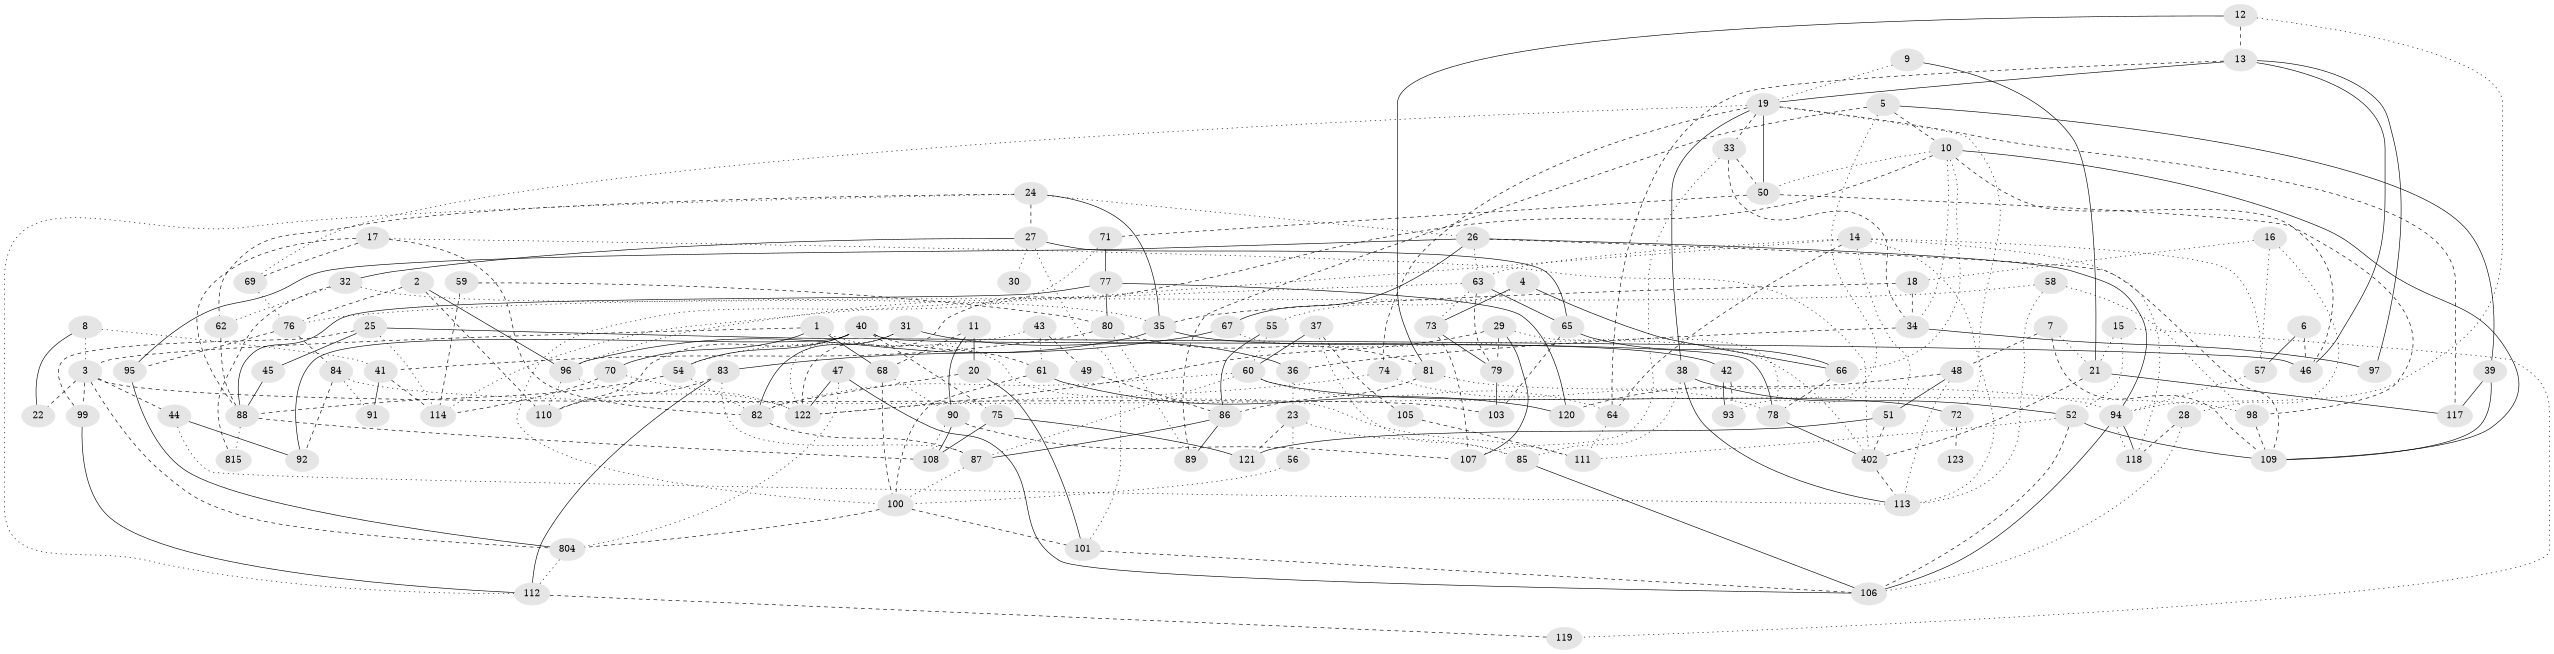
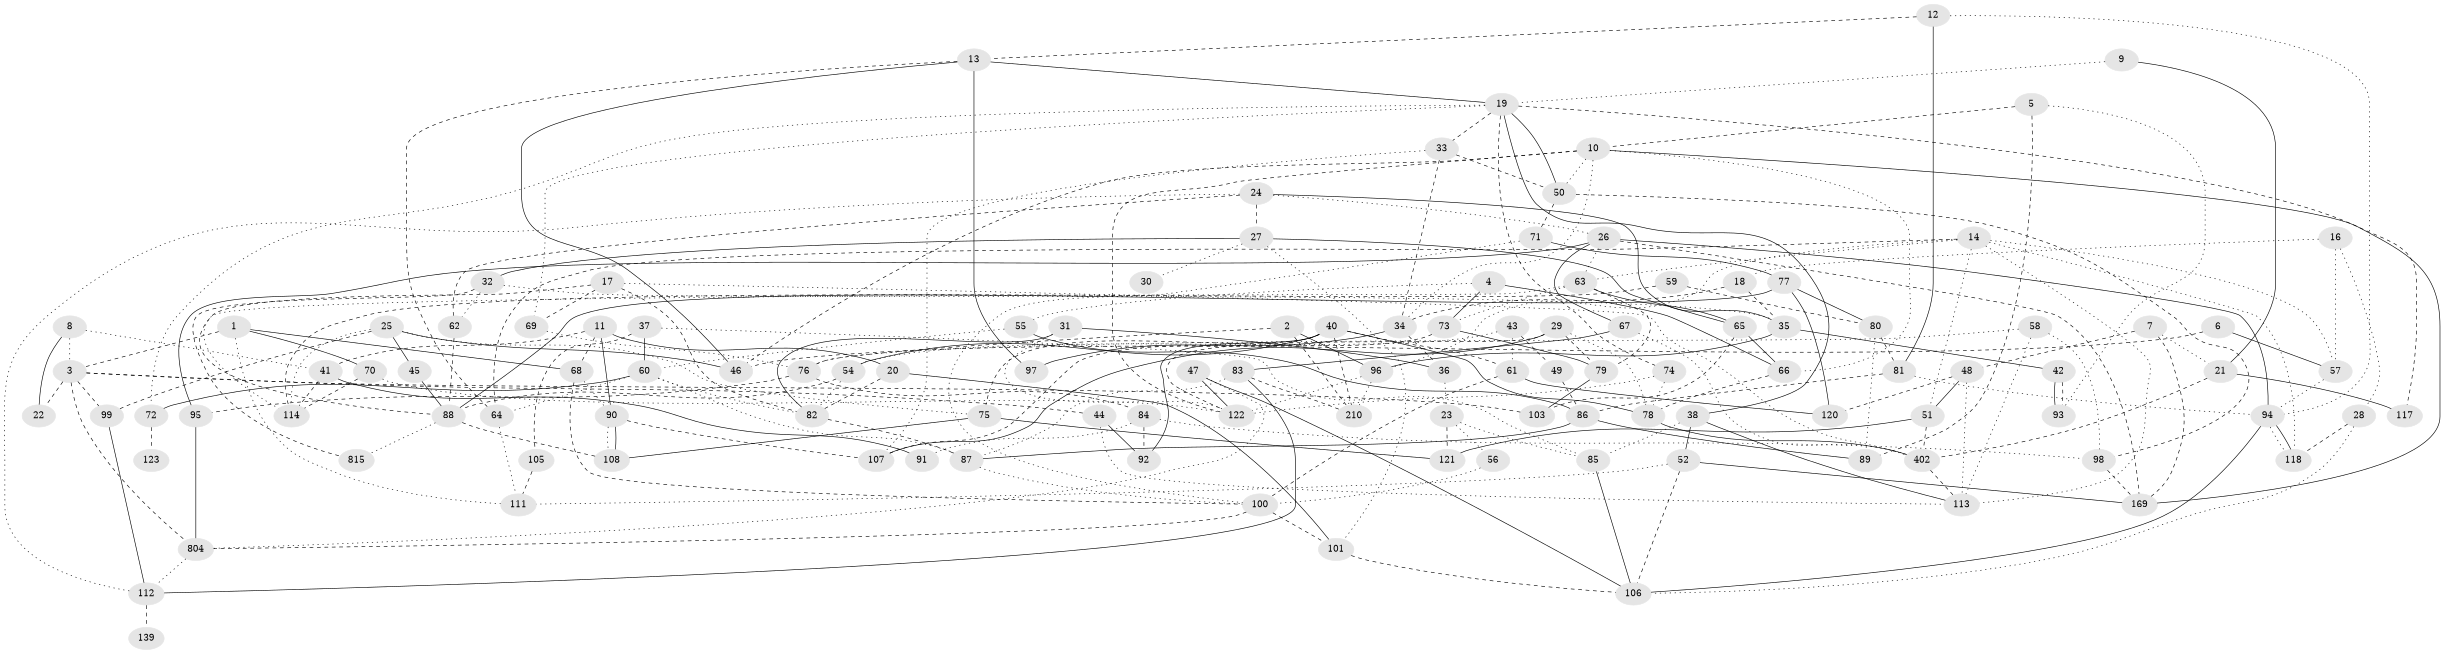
node "15": removed
edge "80" -- "41": now "11" -- "41"
edge "25" -- "75": added
node "39": removed
node "110": label "110" -> "210"
node "109": label "109" -> "169"
node "119": label "119" -> "139"
